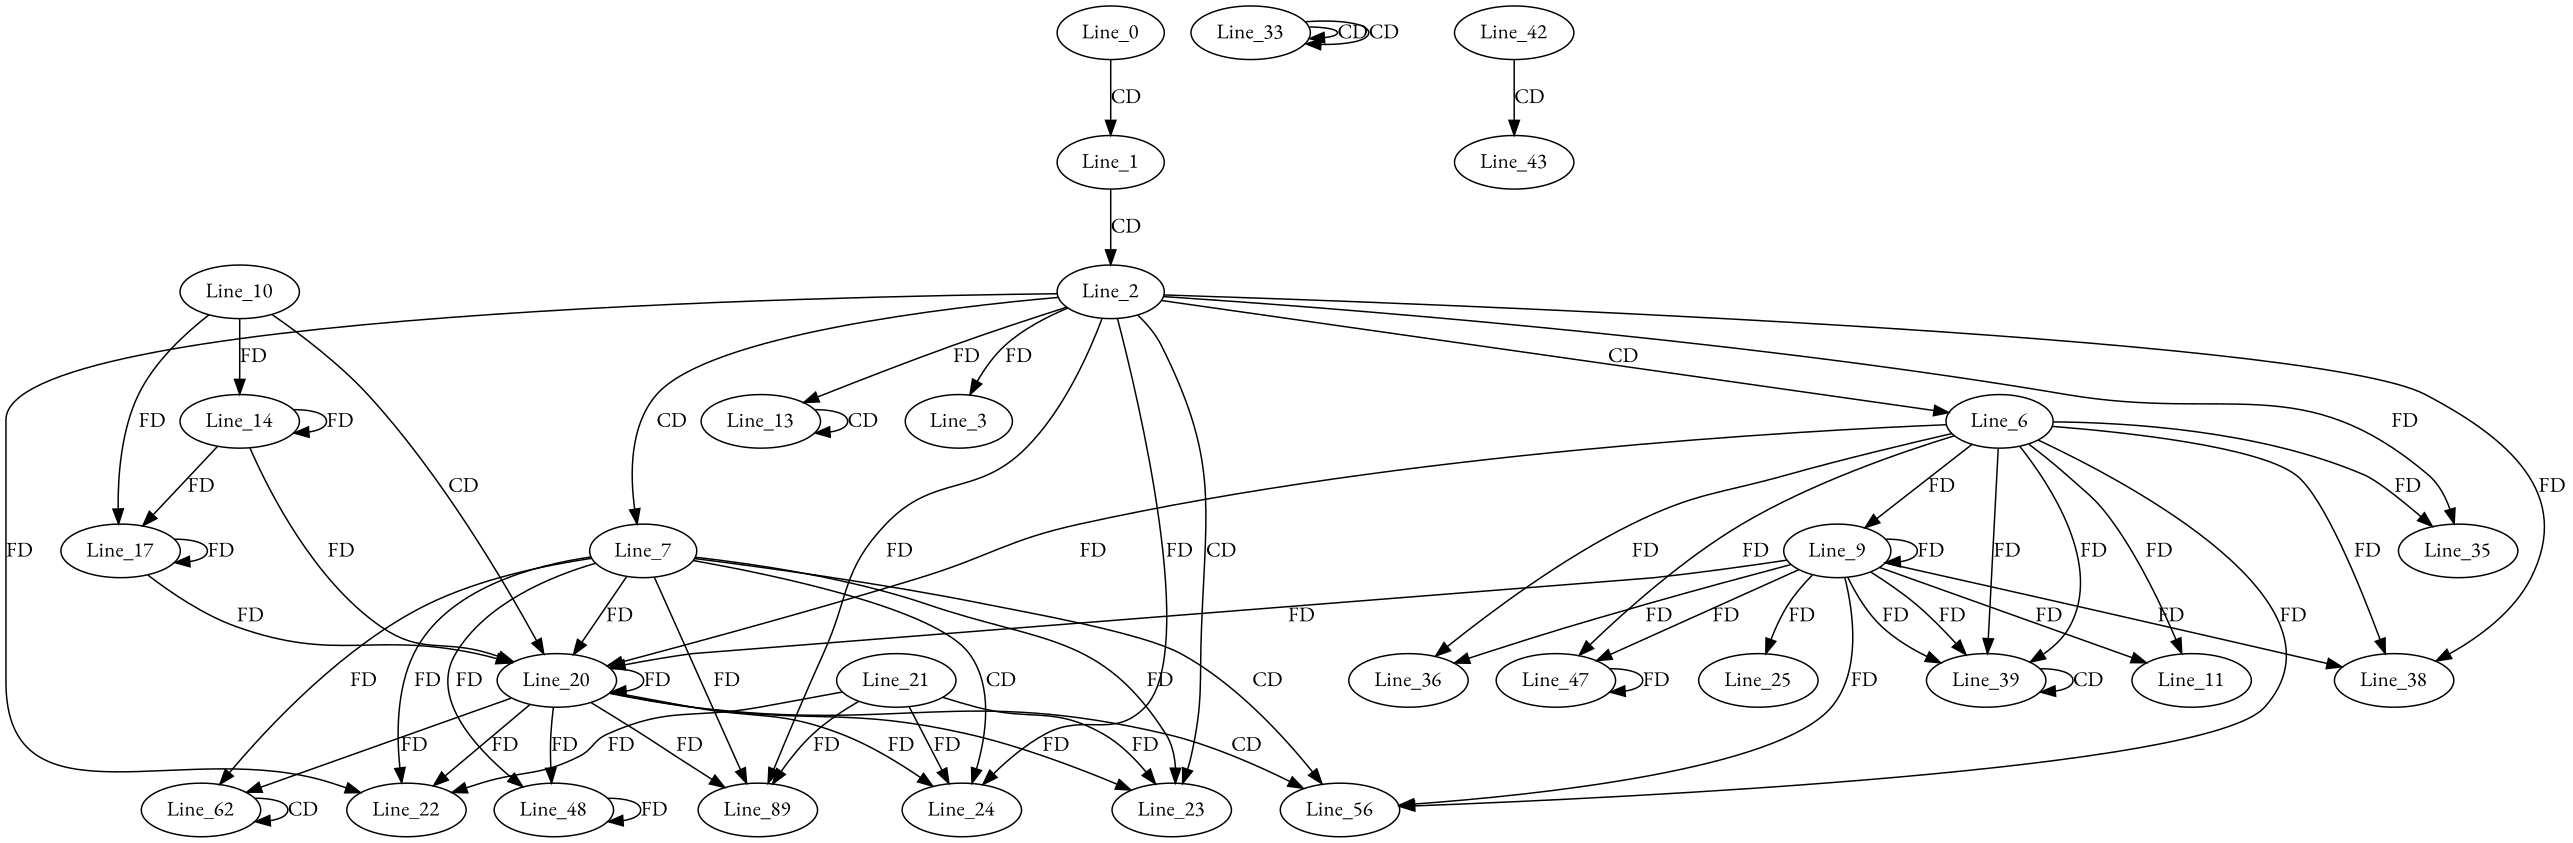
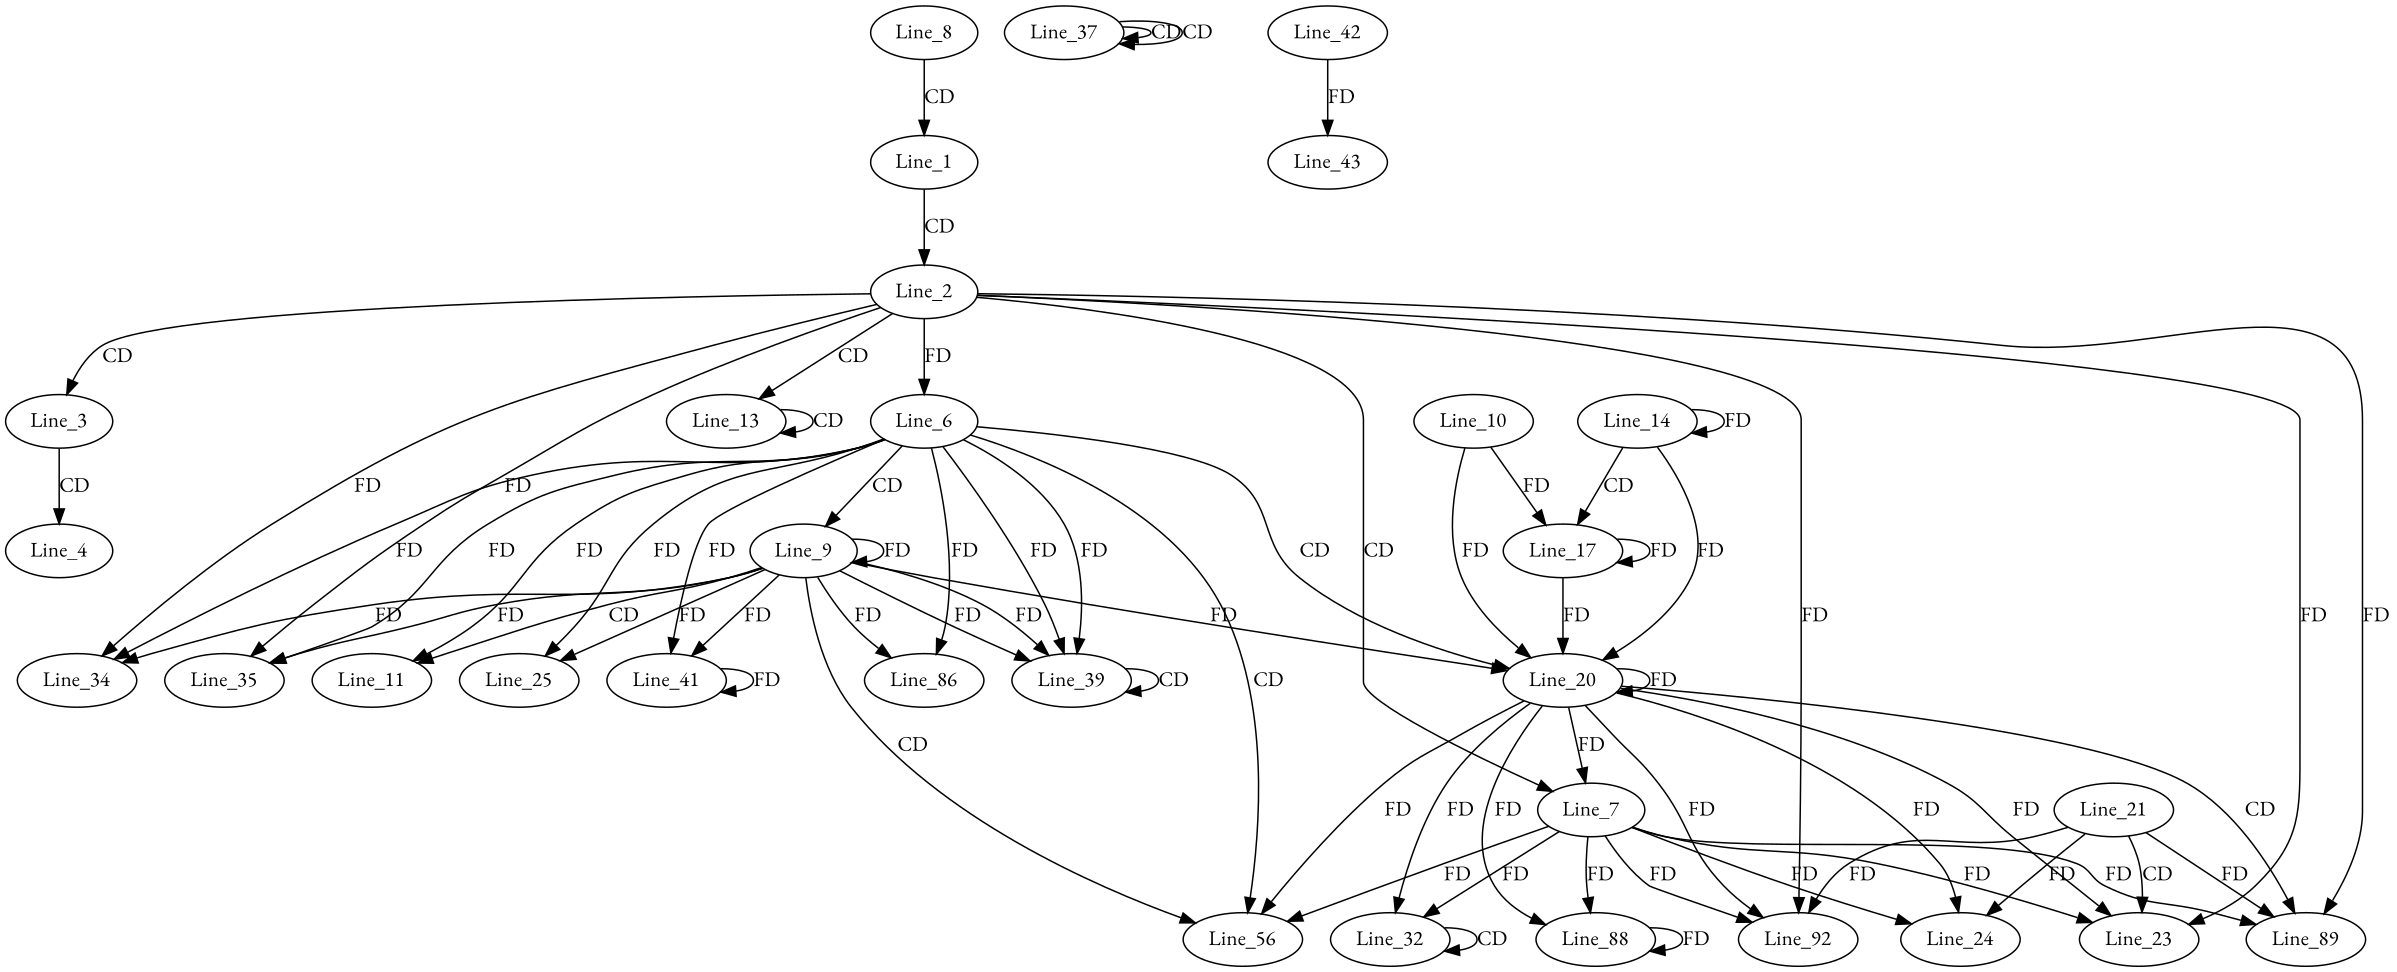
node "Line_0": label "Line_0" -> "Line_8"
node "Line_33": label "Line_33" -> "Line_37"
edge "Line_42" -> "Line_43": label "CD" -> "FD"
edge "Line_10" -> "Line_14": removed, label "FD"
edge "Line_2" -> "Line_13": label "FD" -> "CD"
edge "Line_2" -> "Line_3": label "FD" -> "CD"
edge "Line_2" -> "Line_6": label "CD" -> "FD"
edge "Line_14" -> "Line_17": label "FD" -> "CD"
edge "Line_10" -> "Line_20": label "CD" -> "FD"
edge "Line_6" -> "Line_9": label "FD" -> "CD"
edge "Line_6" -> "Line_25": added, label "FD"
node "Line_4": added
edge "Line_6" -> "Line_20": label "FD" -> "CD"
edge "Line_2" -> "Line_23": label "CD" -> "FD"
edge "Line_2" -> "Line_24": removed, label "FD"
edge "Line_9" -> "Line_35": added, label "FD"
edge "Line_7" -> "Line_20": reversed
edge "Line_9" -> "Line_11": label "FD" -> "CD"
edge "Line_6" -> "Line_56": label "FD" -> "CD"
edge "Line_7" -> "Line_24": label "CD" -> "FD"
edge "Line_7" -> "Line_56": label "CD" -> "FD"
node "Line_36": label "Line_36" -> "Line_86"
node "Line_47": label "Line_47" -> "Line_41"
edge "Line_9" -> "Line_56": label "FD" -> "CD"
node "Line_38": label "Line_38" -> "Line_34"
edge "Line_20" -> "Line_89": label "FD" -> "CD"
edge "Line_21" -> "Line_23": label "FD" -> "CD"
edge "Line_20" -> "Line_56": label "CD" -> "FD"
node "Line_62": label "Line_62" -> "Line_32"
node "Line_22": label "Line_22" -> "Line_92"
node "Line_48": label "Line_48" -> "Line_88"
